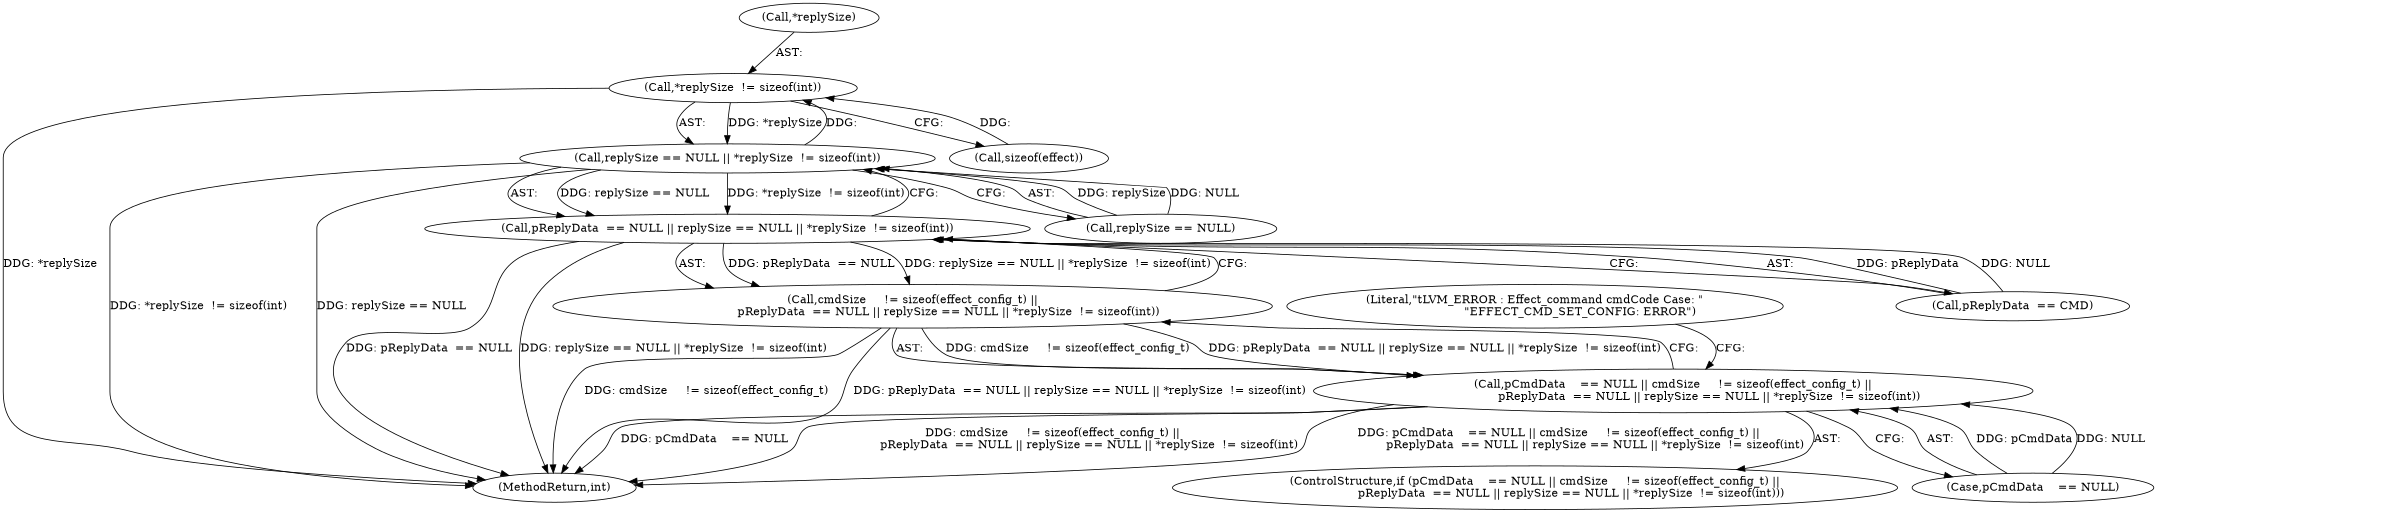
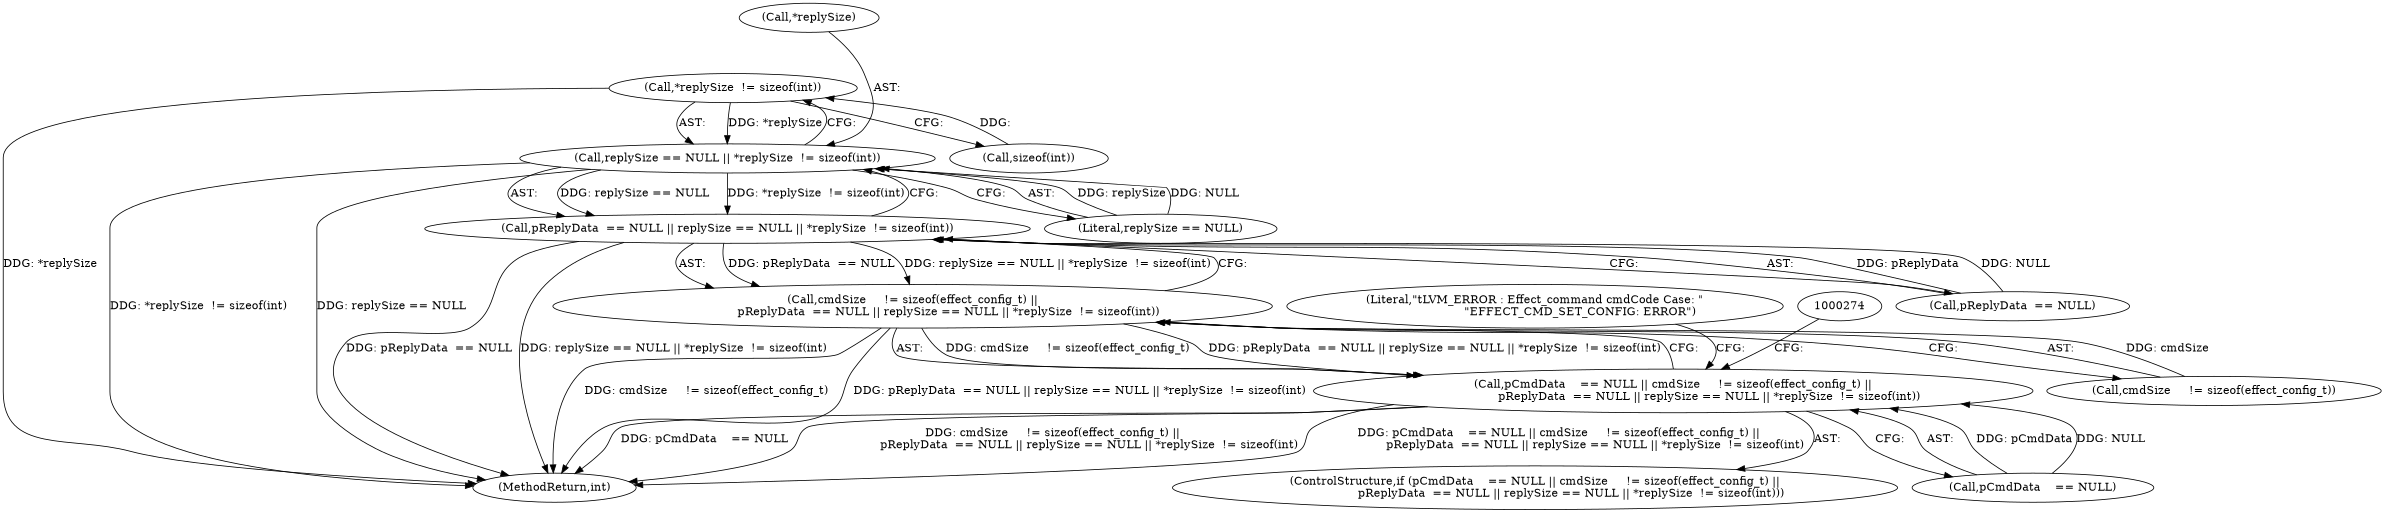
edge "(Call,*replySize)" -> "(Call,*replySize  != sizeof(int))": now "(Call,*replySize)" -> "(Call,replySize == NULL || *replySize  != sizeof(int))"
edge "(Call,replySize == NULL || *replySize  != sizeof(int))" -> "(Call,*replySize  != sizeof(int))": label "DDG: " -> "CFG: "
node "(Call,sizeof(effect))": label "(Call,sizeof(effect))" -> "(Call,sizeof(int))"
node "(Call,replySize == NULL)": label "(Call,replySize == NULL)" -> "(Literal,replySize == NULL)"
node "1000274": added
node "(Call,pReplyData  == CMD)": label "(Call,pReplyData  == CMD)" -> "(Call,pReplyData  == NULL)"
node "(Call,cmdSize     != sizeof(effect_config_t))": added
node "(Case,pCmdData    == NULL)": label "(Case,pCmdData    == NULL)" -> "(Call,pCmdData    == NULL)"
